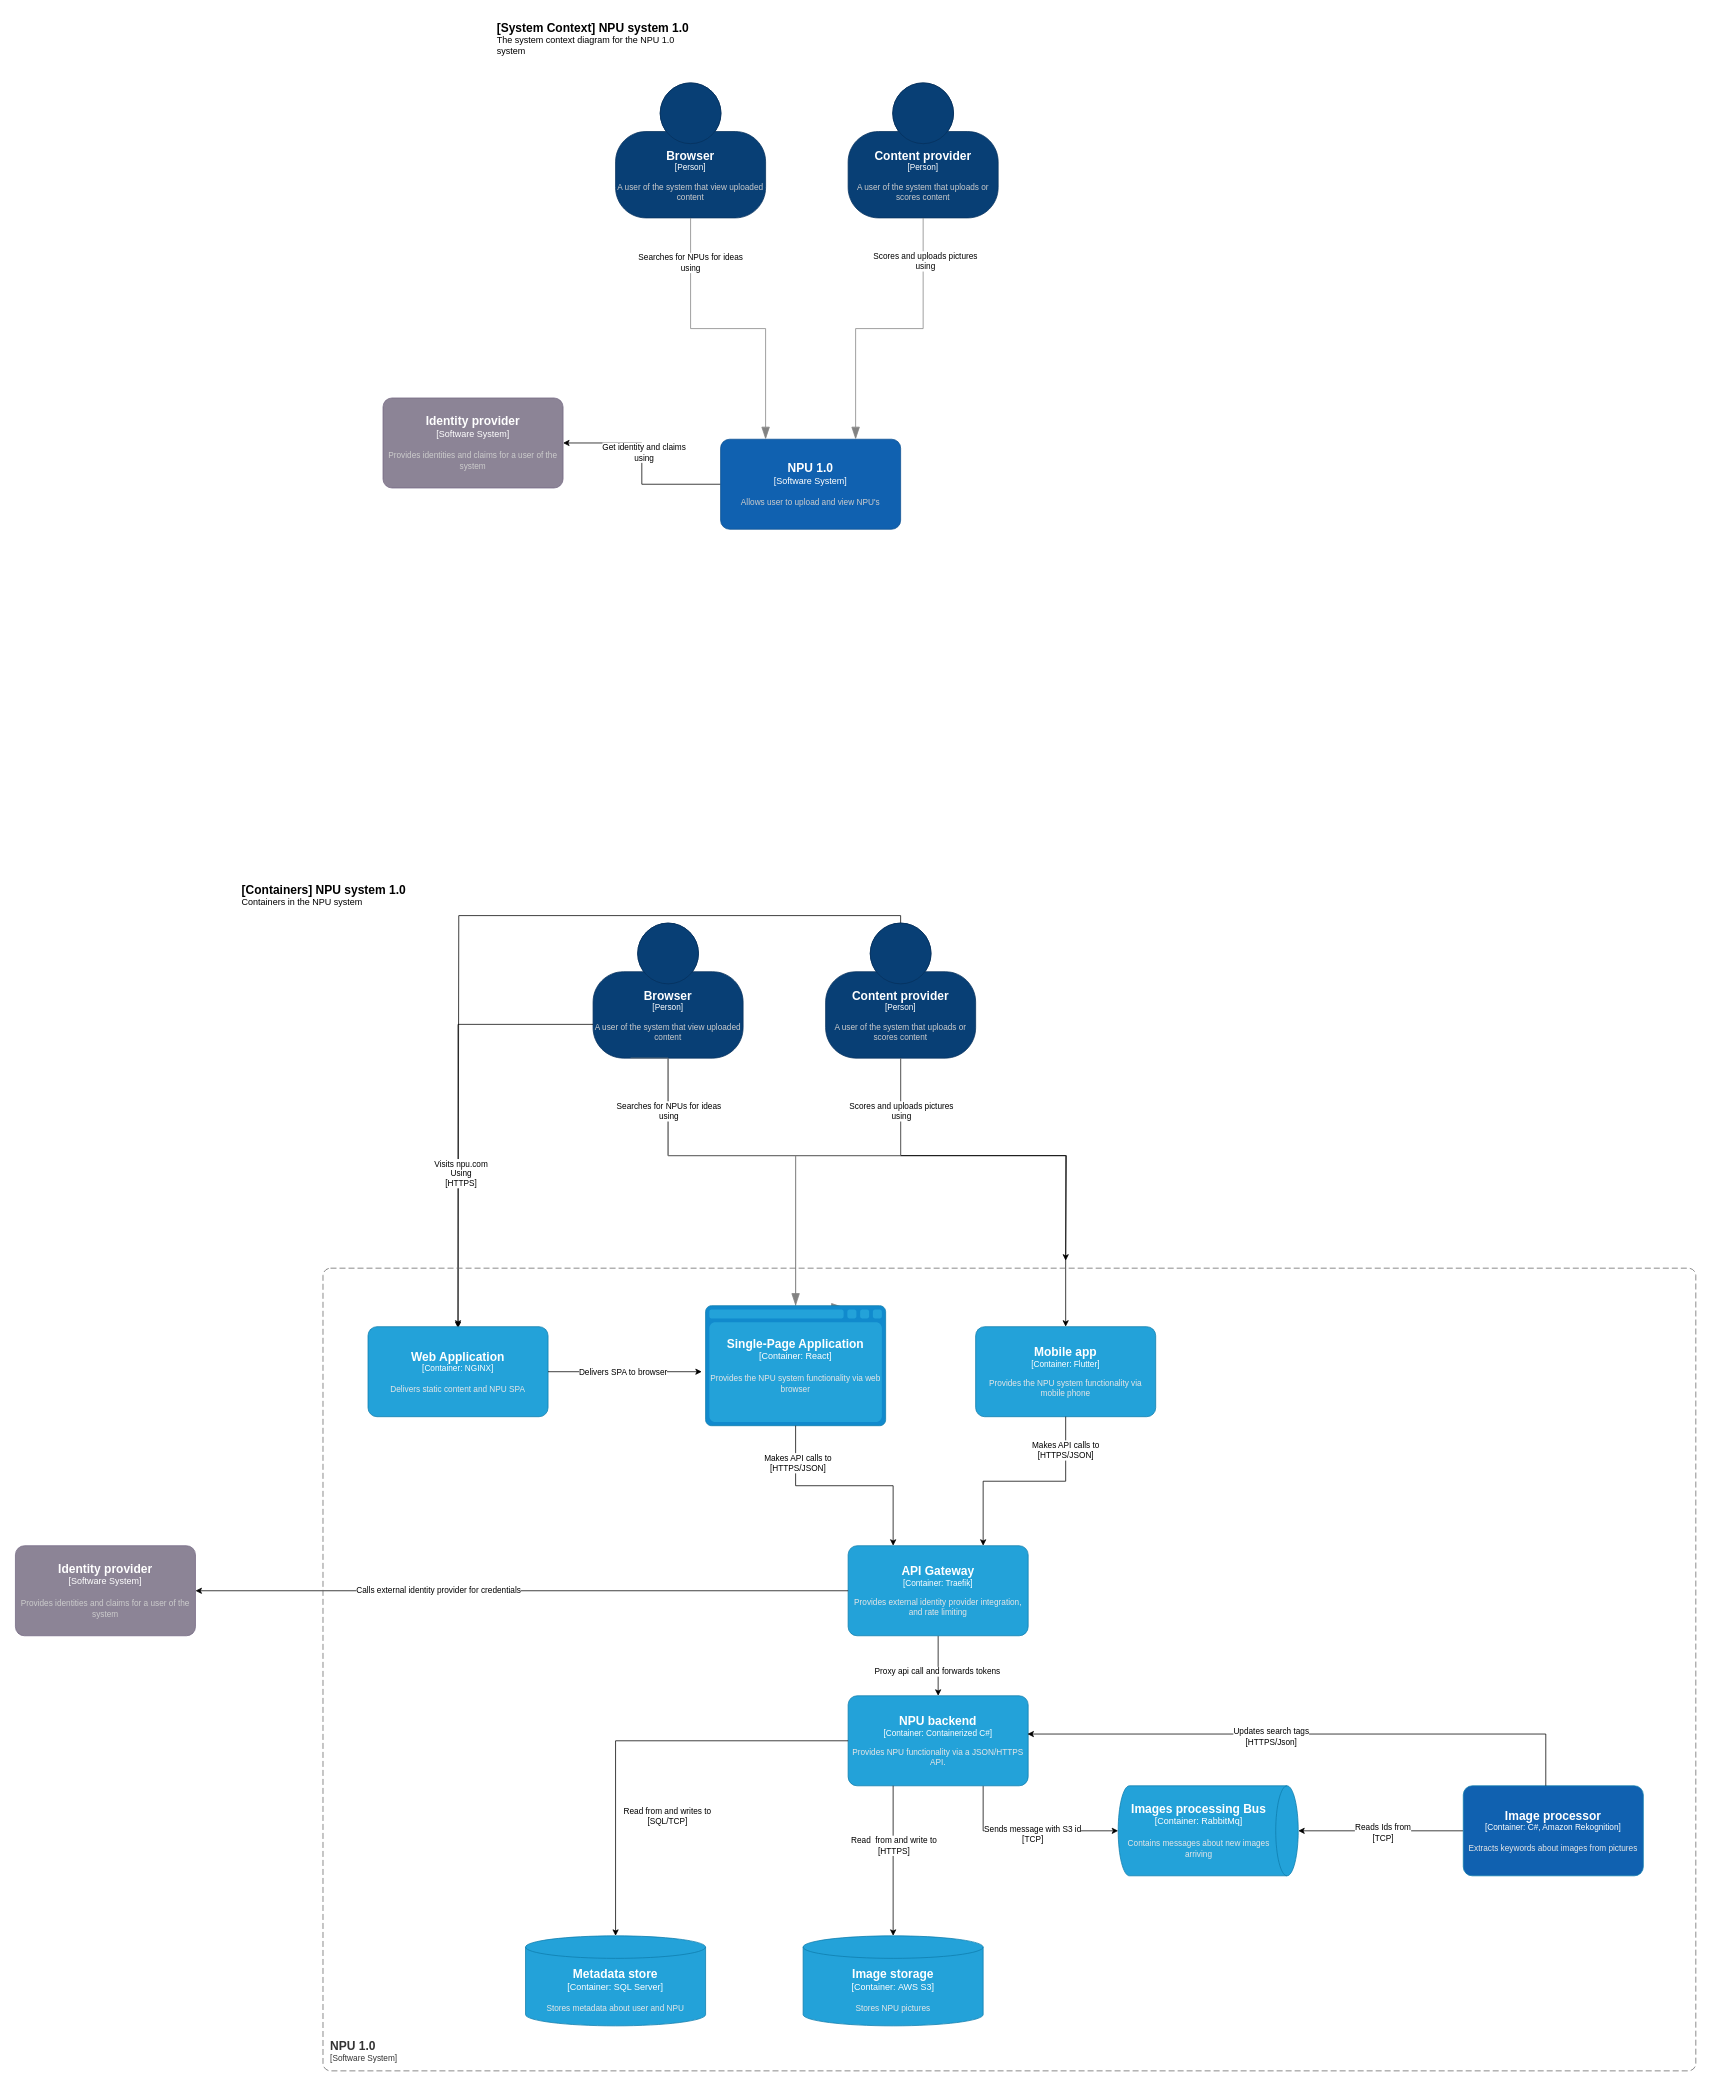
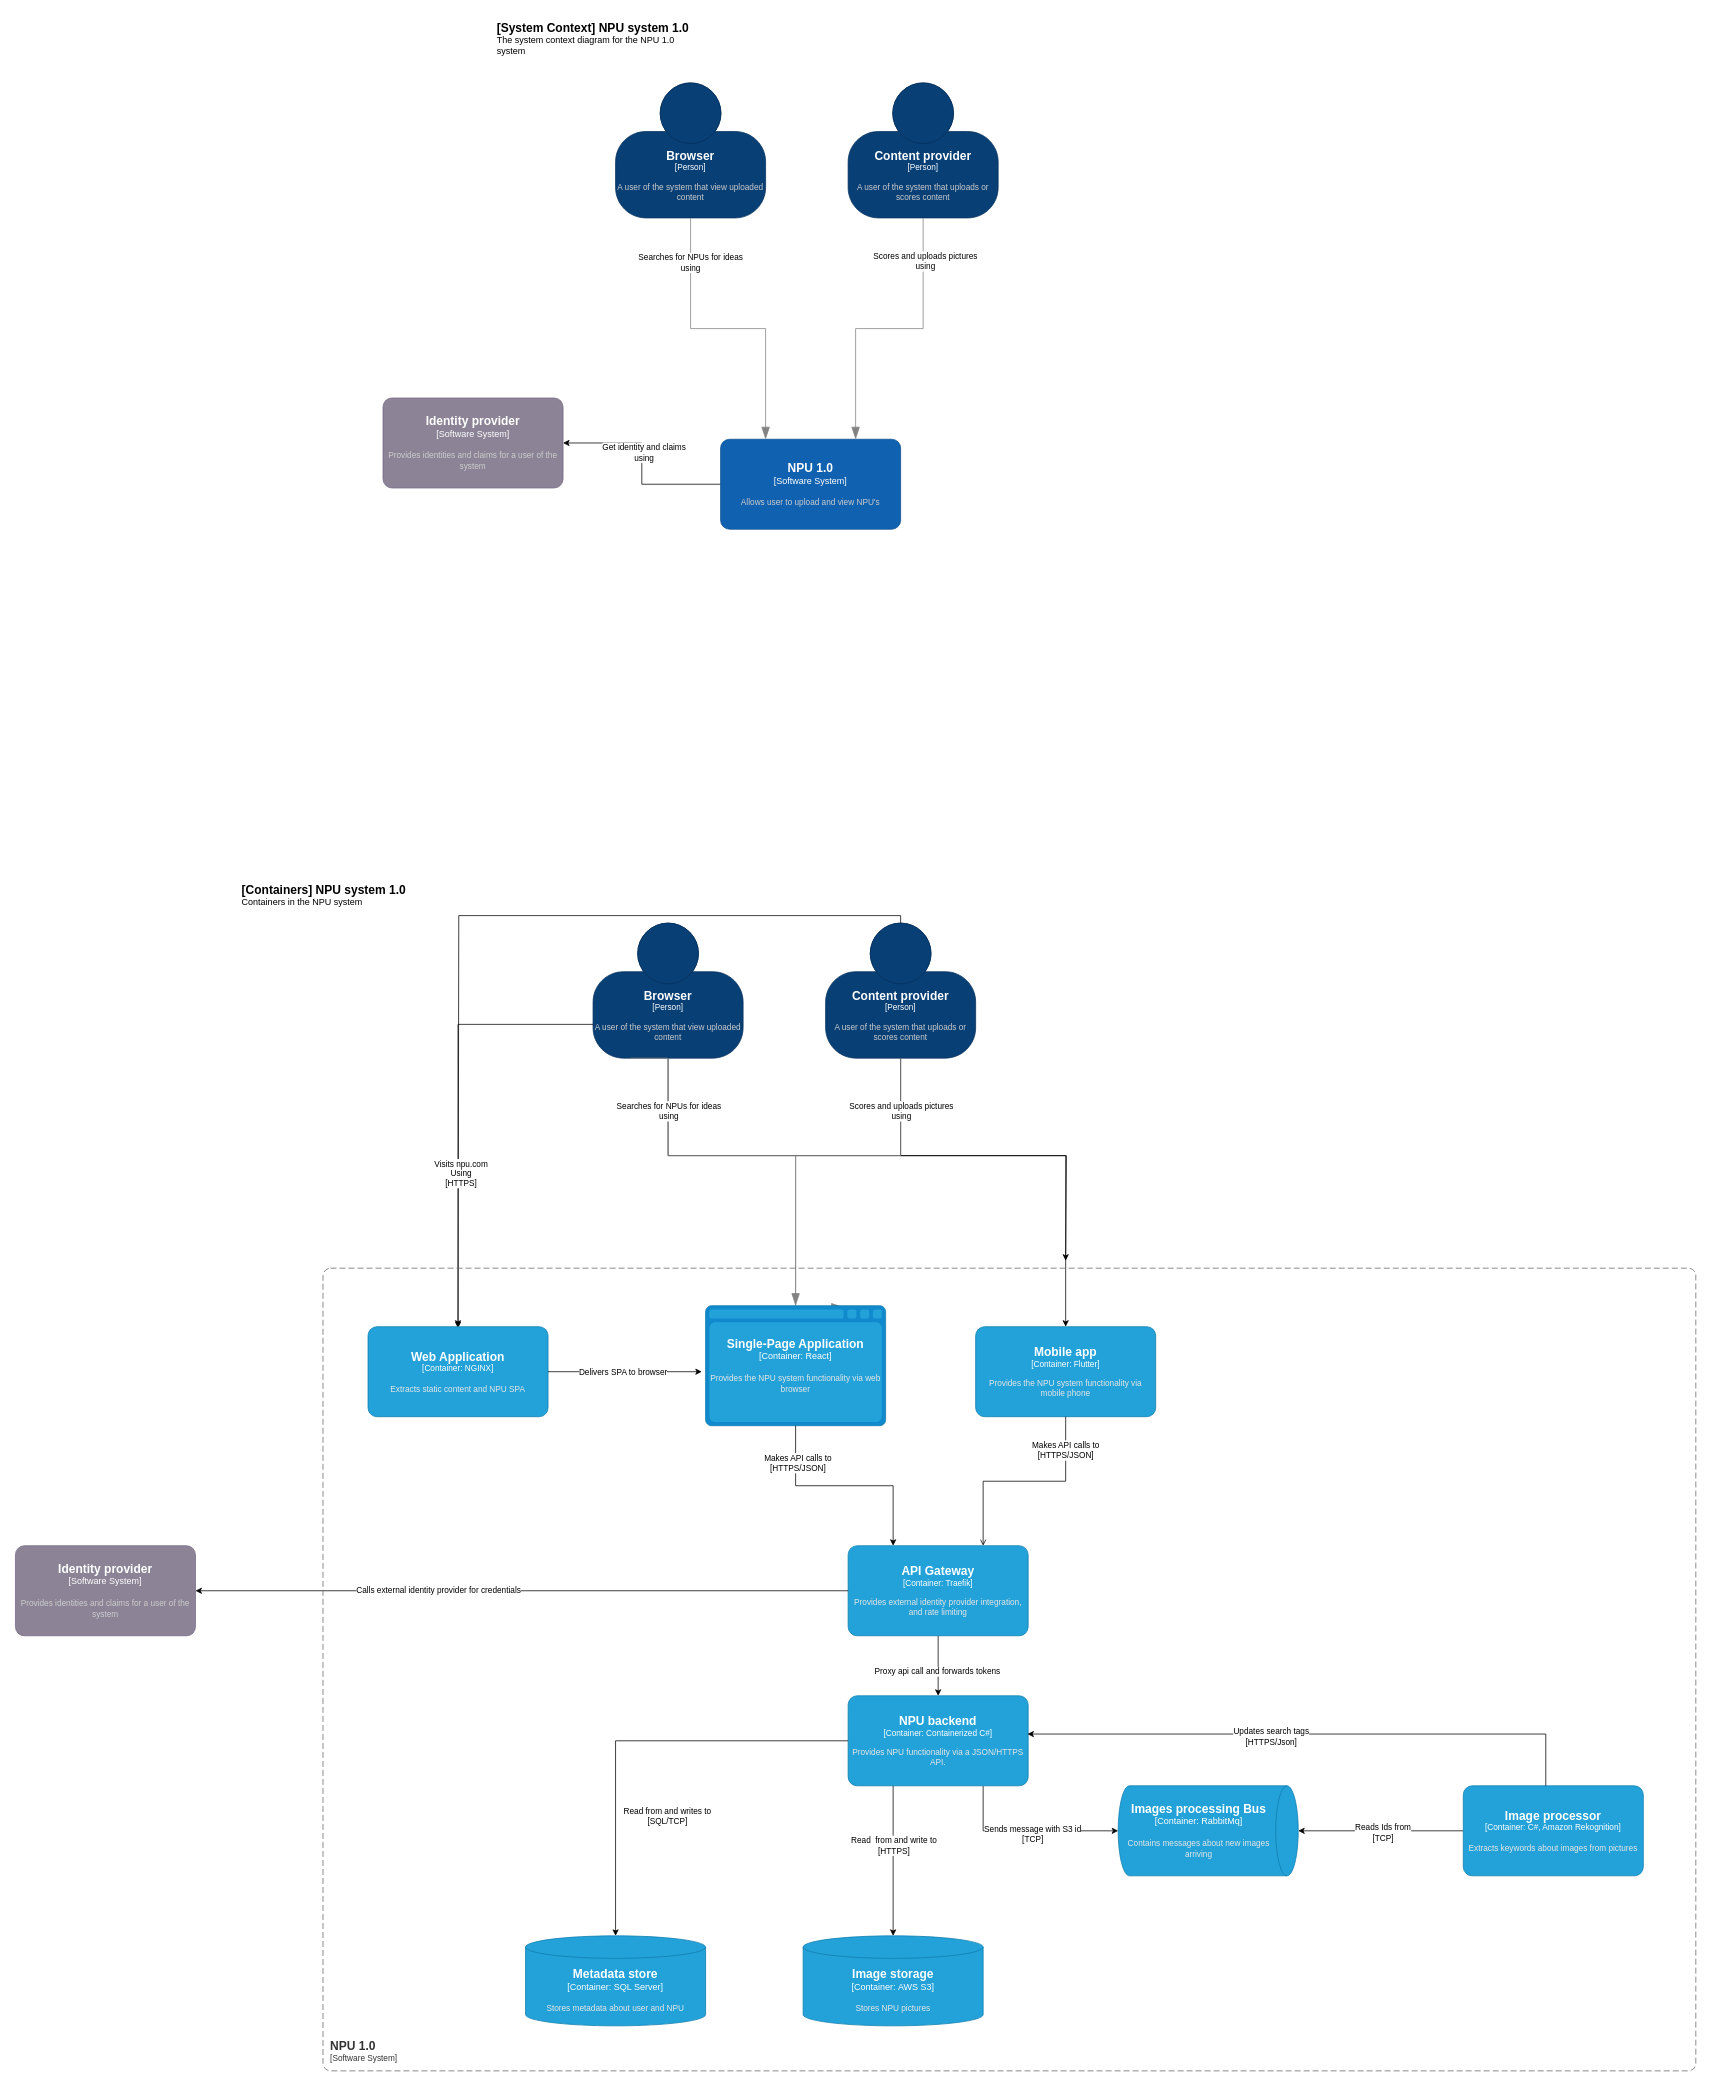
node "Web Application [Container: NGINX] Delivers static content and NPU SPA": label "Web Application [Container: NGINX] Delivers static content and NPU SPA" -> "Web Application [Container: NGINX] Extracts static content and NPU SPA"
edge "Mobile app [Container: Flutter] Provides the NPU system functionality via mobile phone" -> "API Gateway [Container: Traefik] Provides external identity provider integration, and rate limiting": arrowhead classic -> open
node "Image processor [Container: C#, Amazon Rekognition] Extracts keywords about images from pictures": fillcolor #1061b0 -> #23a2d9
